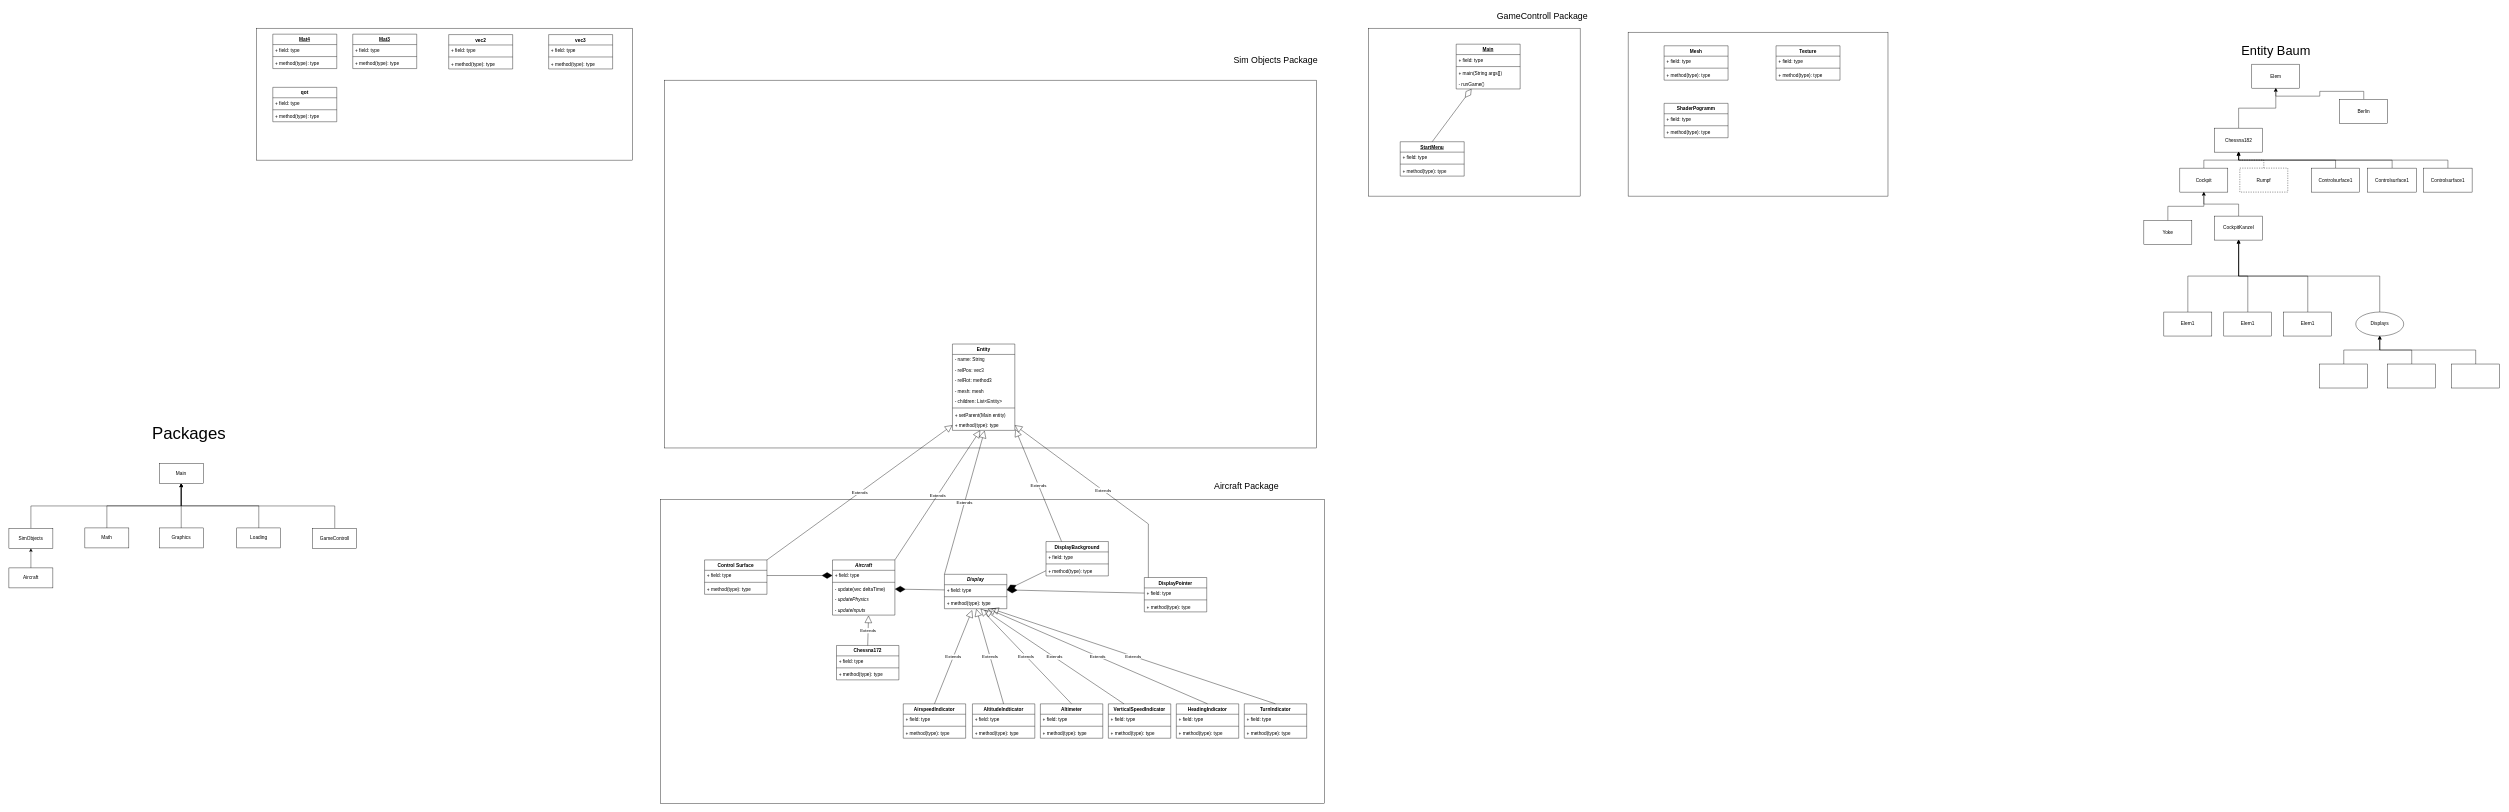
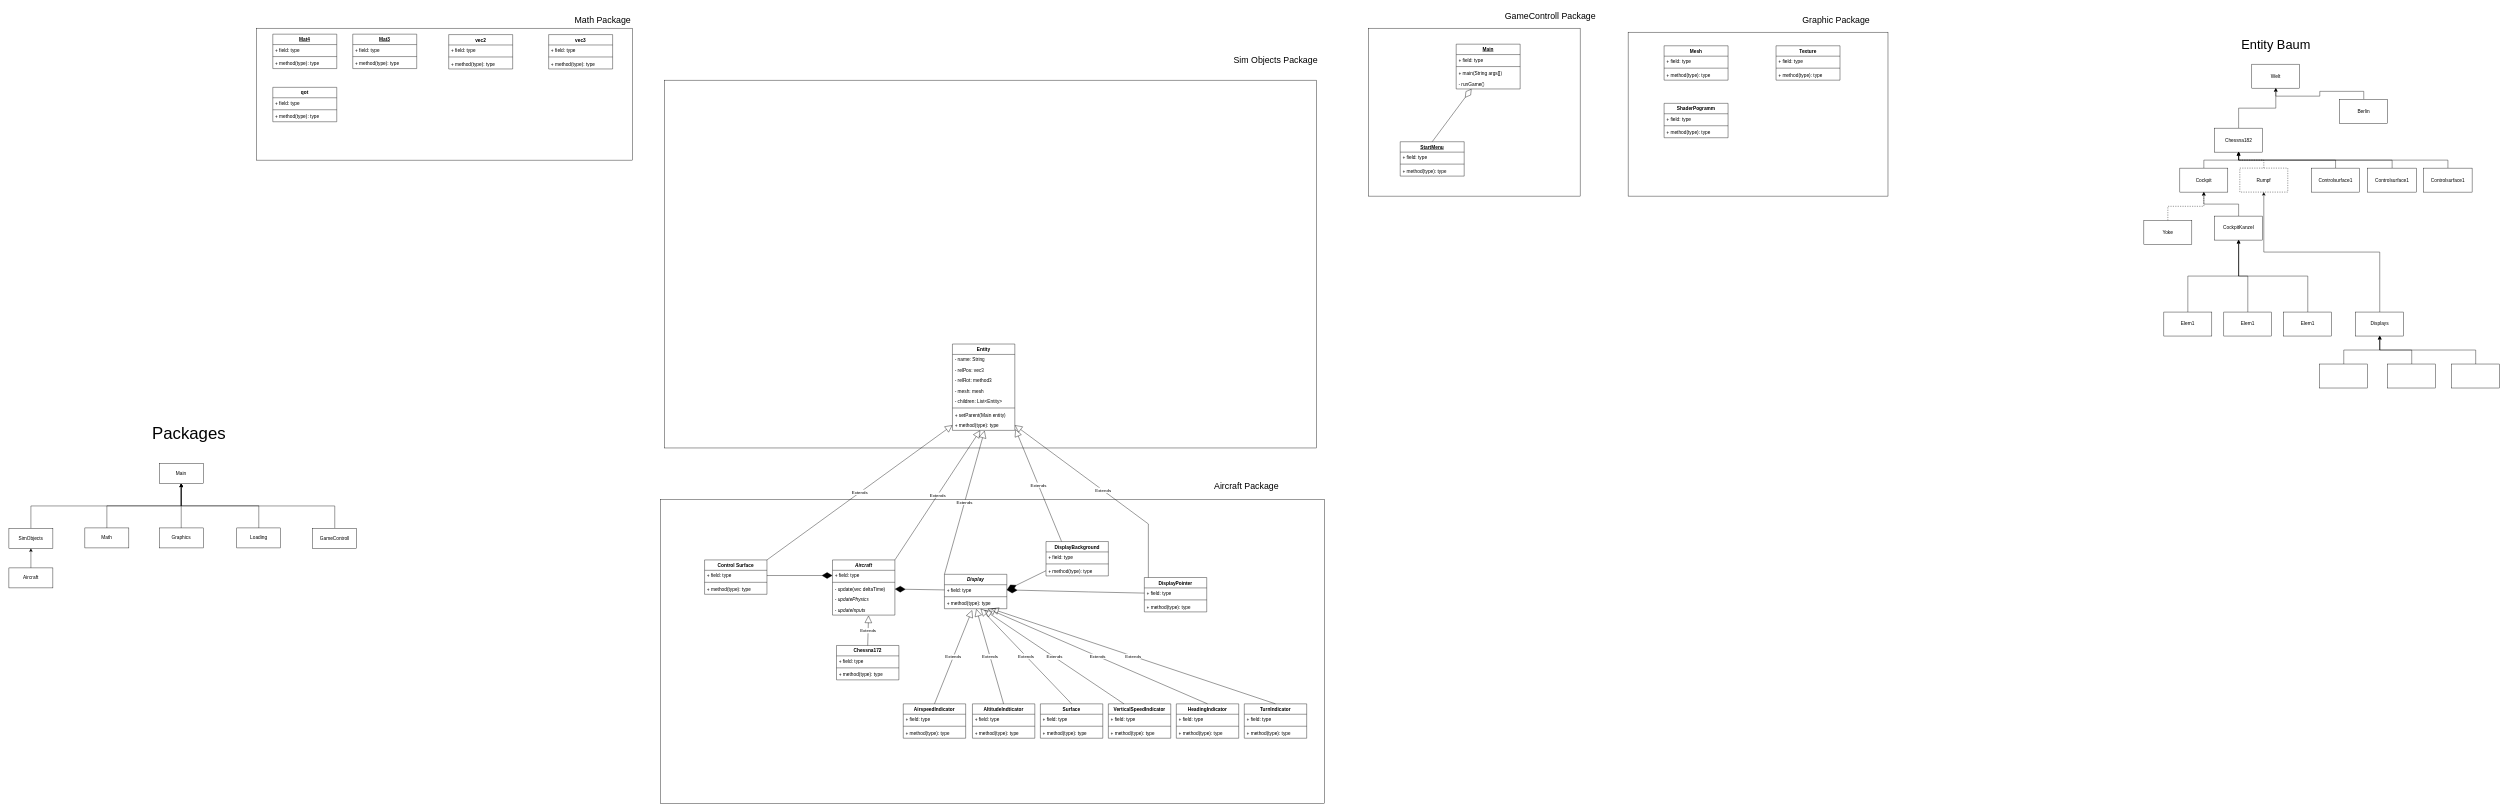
node "GameControll Package": moved (1542, 16) -> (1550, 16)
node "Math Package": added
node "Graphic Package": added
node "Entity Baum": moved (2276, 51) -> (2276, 45)
node "Elem": label "Elem" -> "Welt"
edge "Yoke" -> "Cockpit": style solid -> dashed
edge "Displays" -> "CockpitKanzel": now "Displays" -> "Rumpf"
node "Displays": shape ellipse -> rectangle
node "Altimeter": label "Altimeter" -> "Surface"
